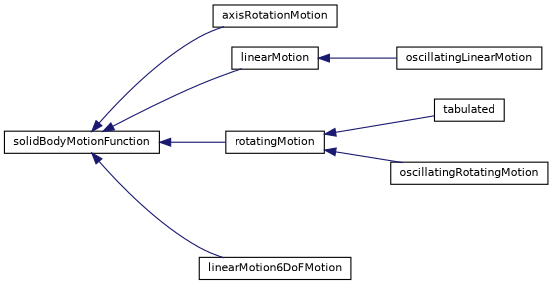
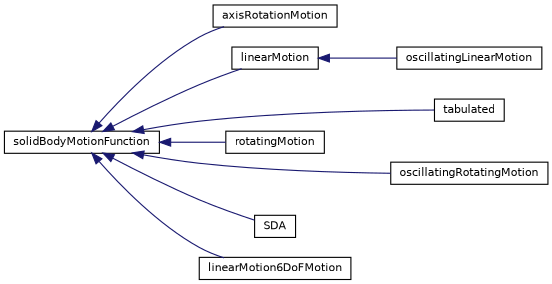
edge "tabulated" -> "rotatingMotion": now "tabulated" -> "solidBodyMotionFunction"
edge "oscillatingRotatingMotion" -> "rotatingMotion": now "oscillatingRotatingMotion" -> "solidBodyMotionFunction"
node "SDA": added
